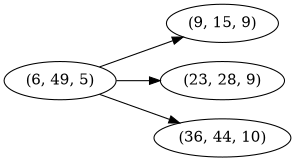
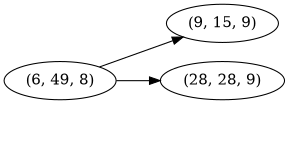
node "(6, 49, 5)": label "(6, 49, 5)" -> "(6, 49, 8)"
node "(23, 28, 9)": label "(23, 28, 9)" -> "(28, 28, 9)"
node "(36, 44, 10)": removed
